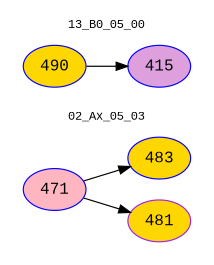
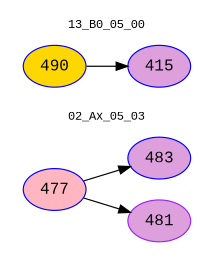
node "483": fillcolor gold -> plum
node "471": label "471" -> "477"
node "481": fillcolor gold -> plum
